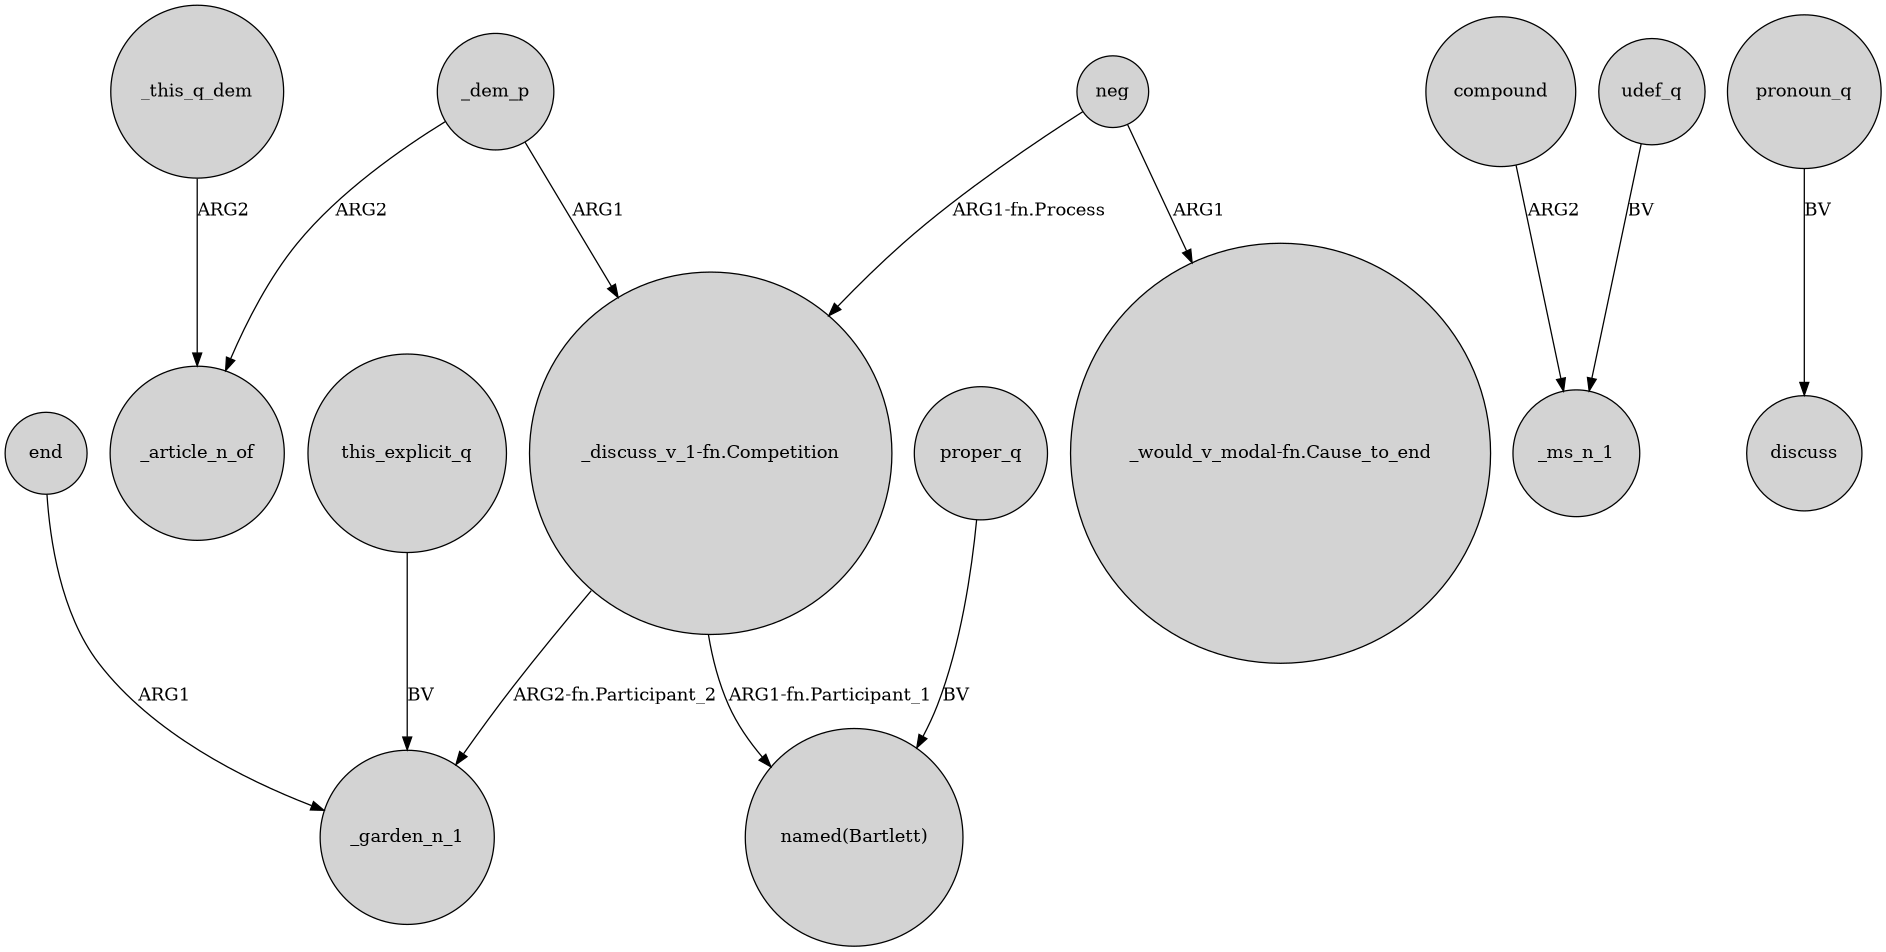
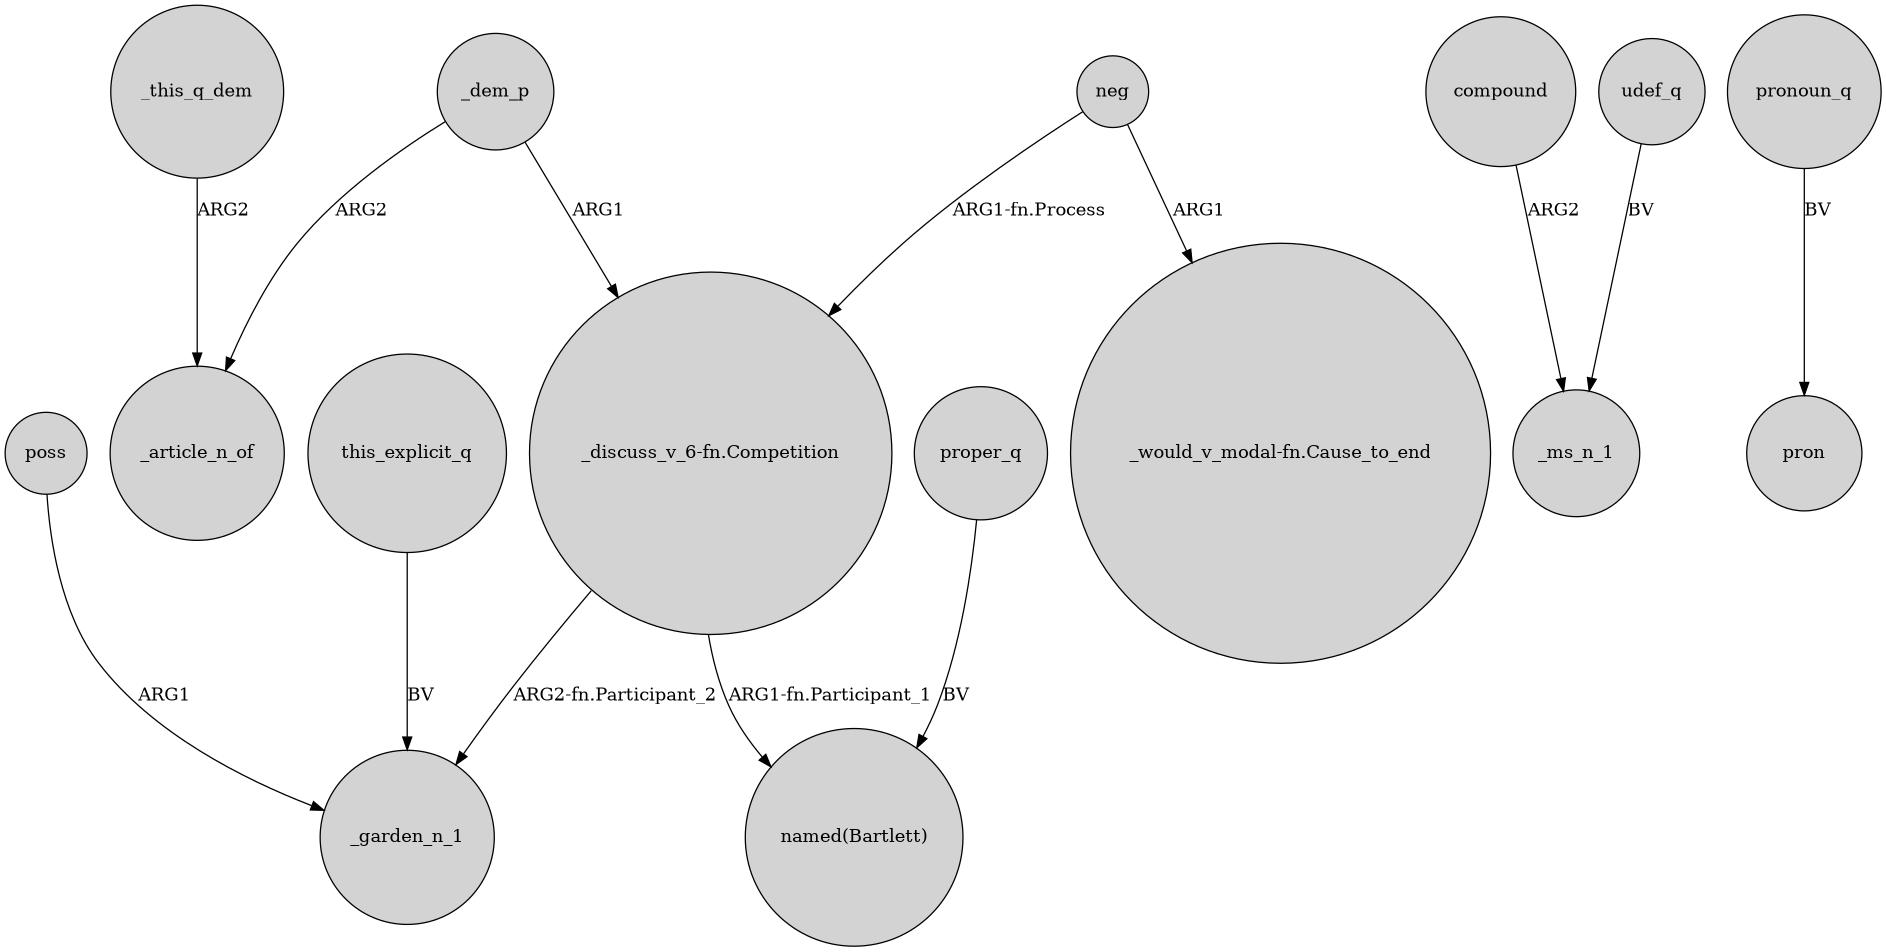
node "end": label "end" -> "poss"
node "_discuss_v_1-fn.Competition": label "_discuss_v_1-fn.Competition" -> "_discuss_v_6-fn.Competition"
node "discuss": label "discuss" -> "pron"
